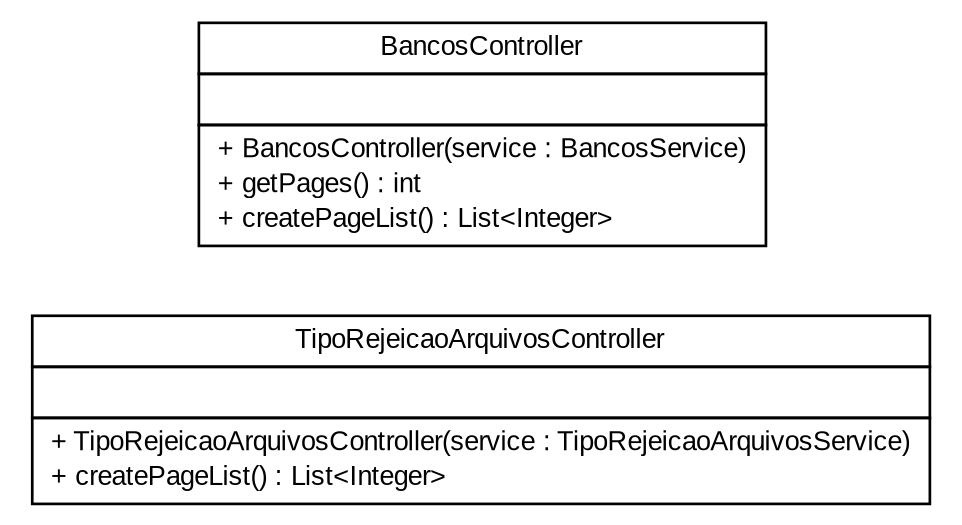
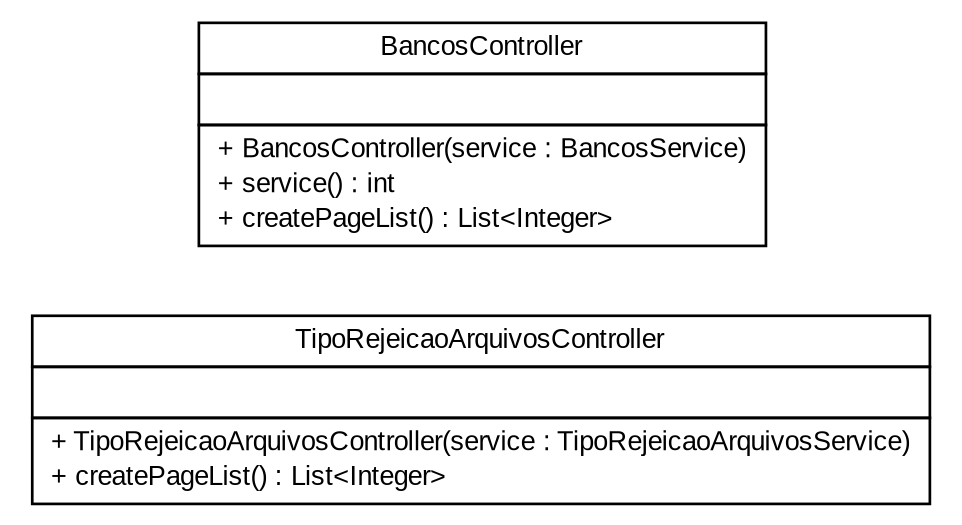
node "BancosController": text "+ getPages() : int" -> "+ service() : int"
